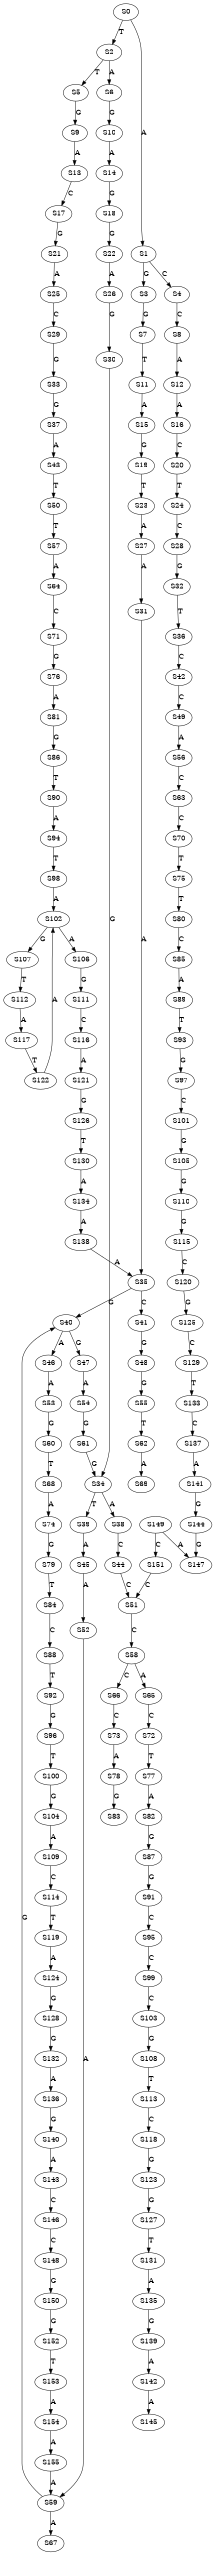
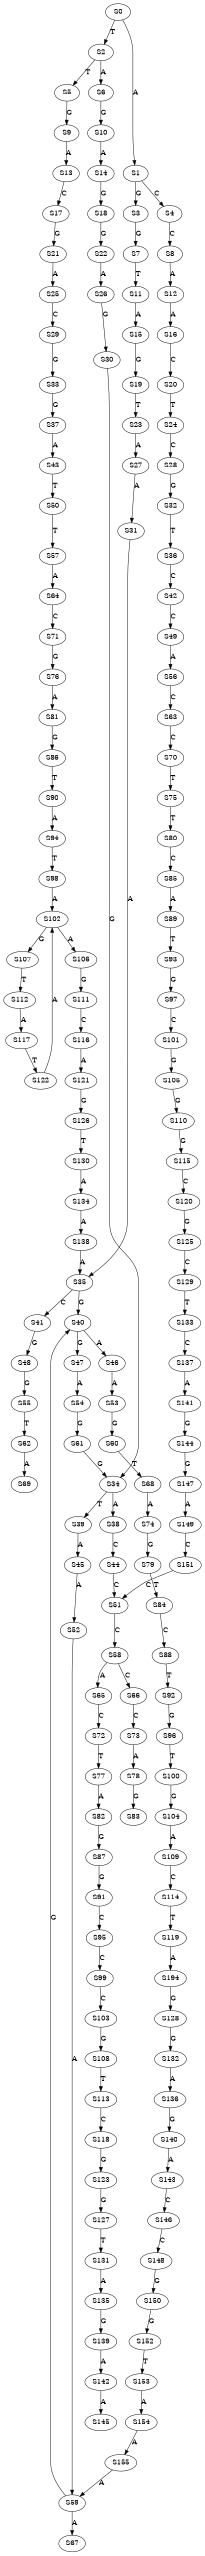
edge "S149" -> "S147": reversed
node "S124": label "S124" -> "S194"
